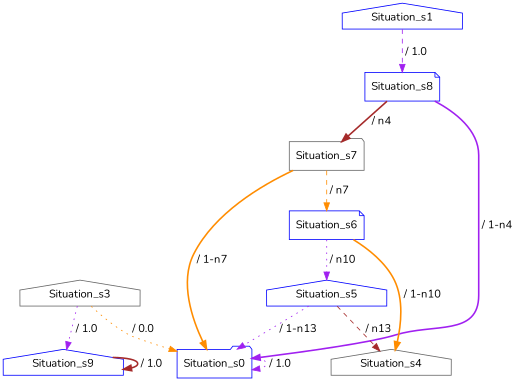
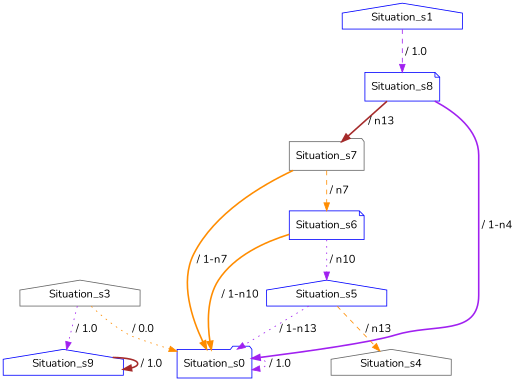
edge "Situation_s8" -> "Situation_s7": label " / n4" -> " / n13"
edge "Situation_s6" -> "Situation_s4": now "Situation_s6" -> "Situation_s0"
edge "Situation_s5" -> "Situation_s4": color brown -> darkorange
